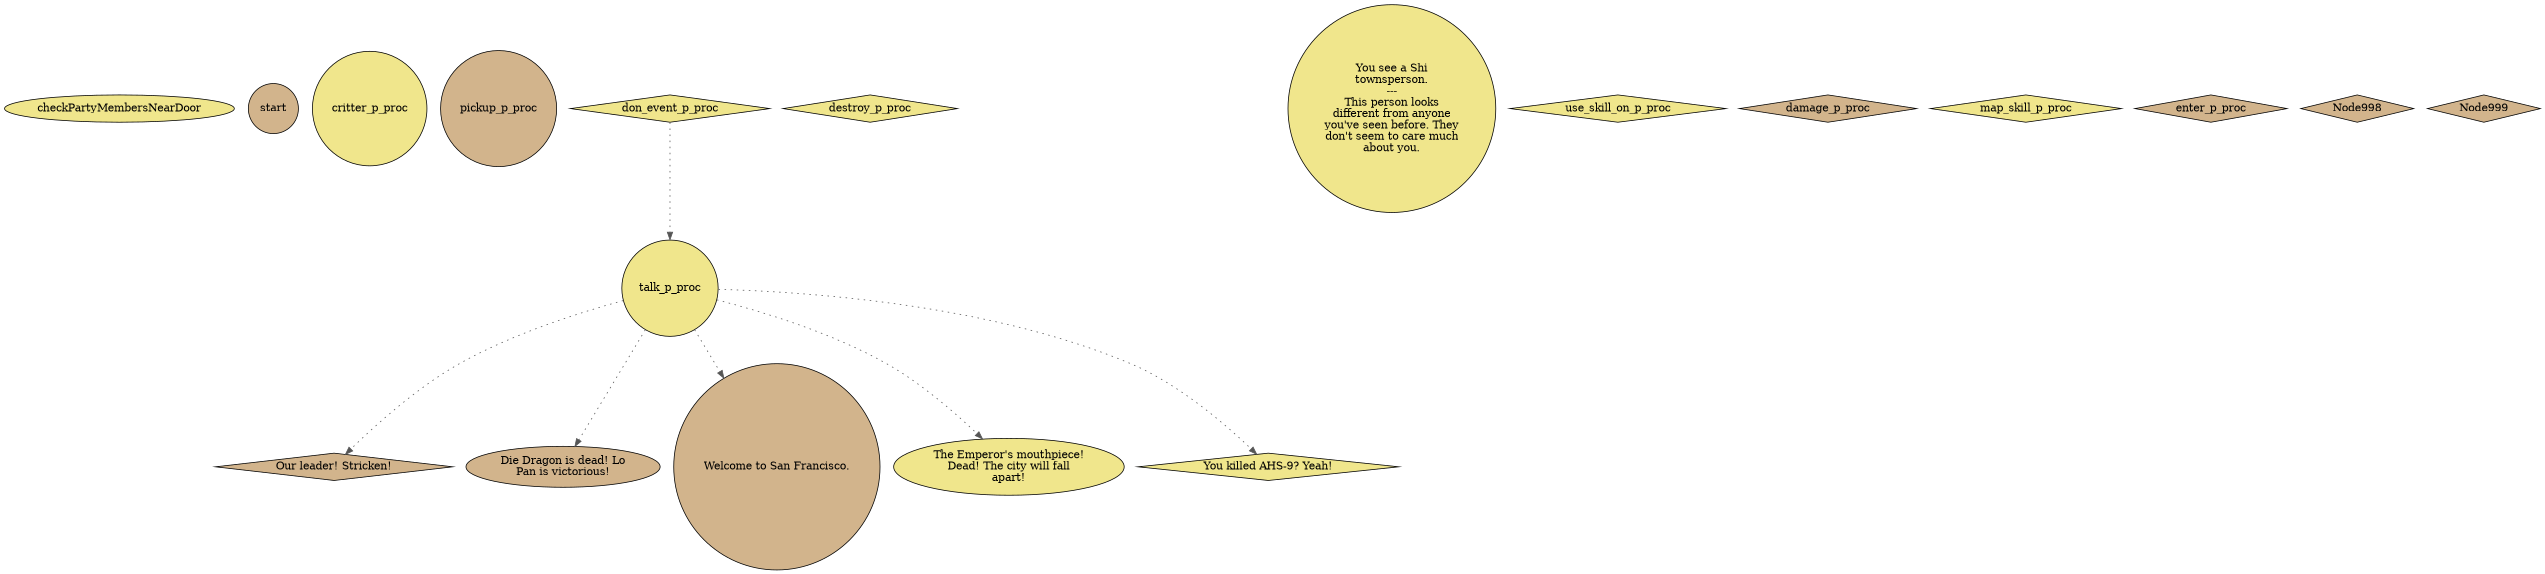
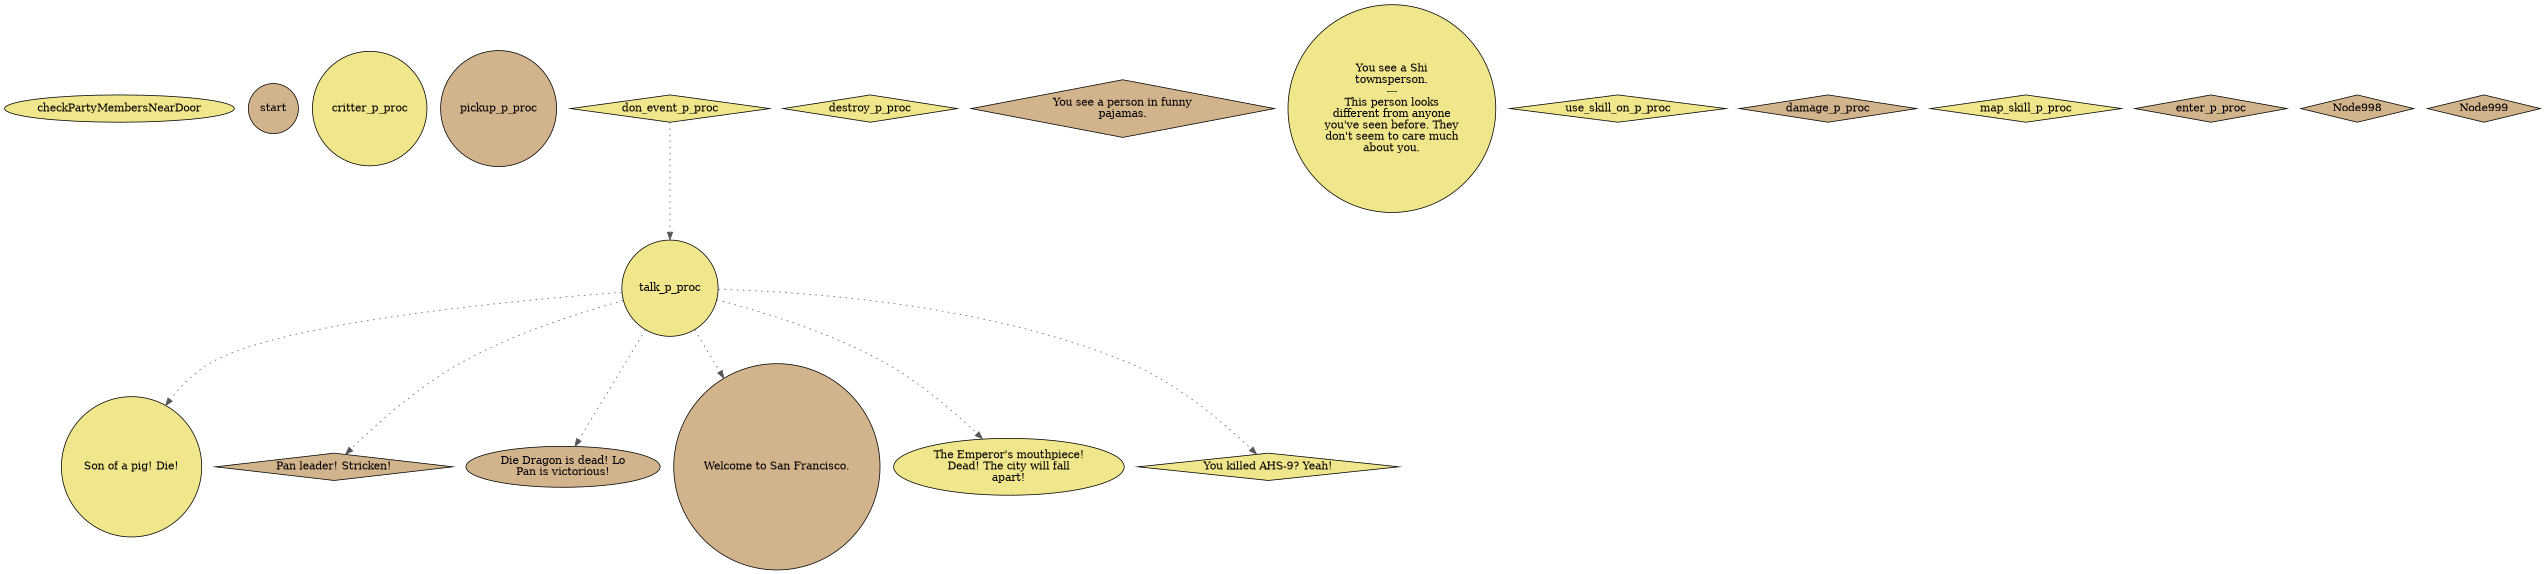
node "You see a person in funny pajamas.": added
node "Son of a pig! Die!": added
node "Our leader! Stricken!": label "Our leader! Stricken!" -> "Pan leader! Stricken!"
